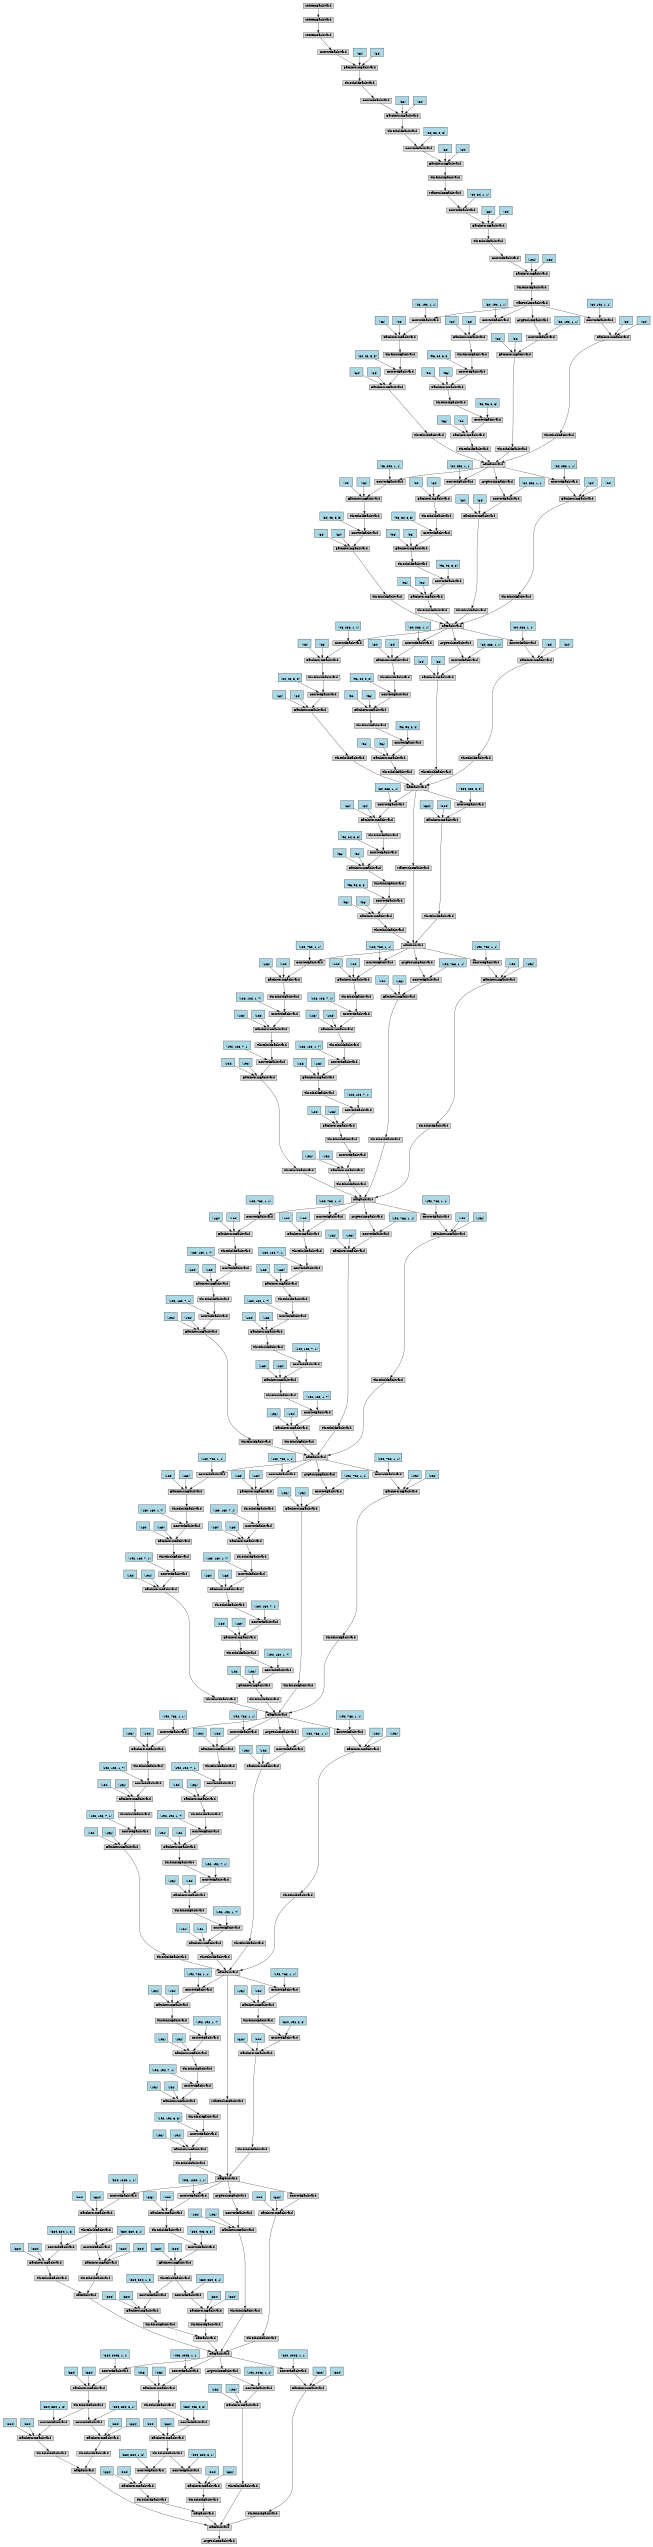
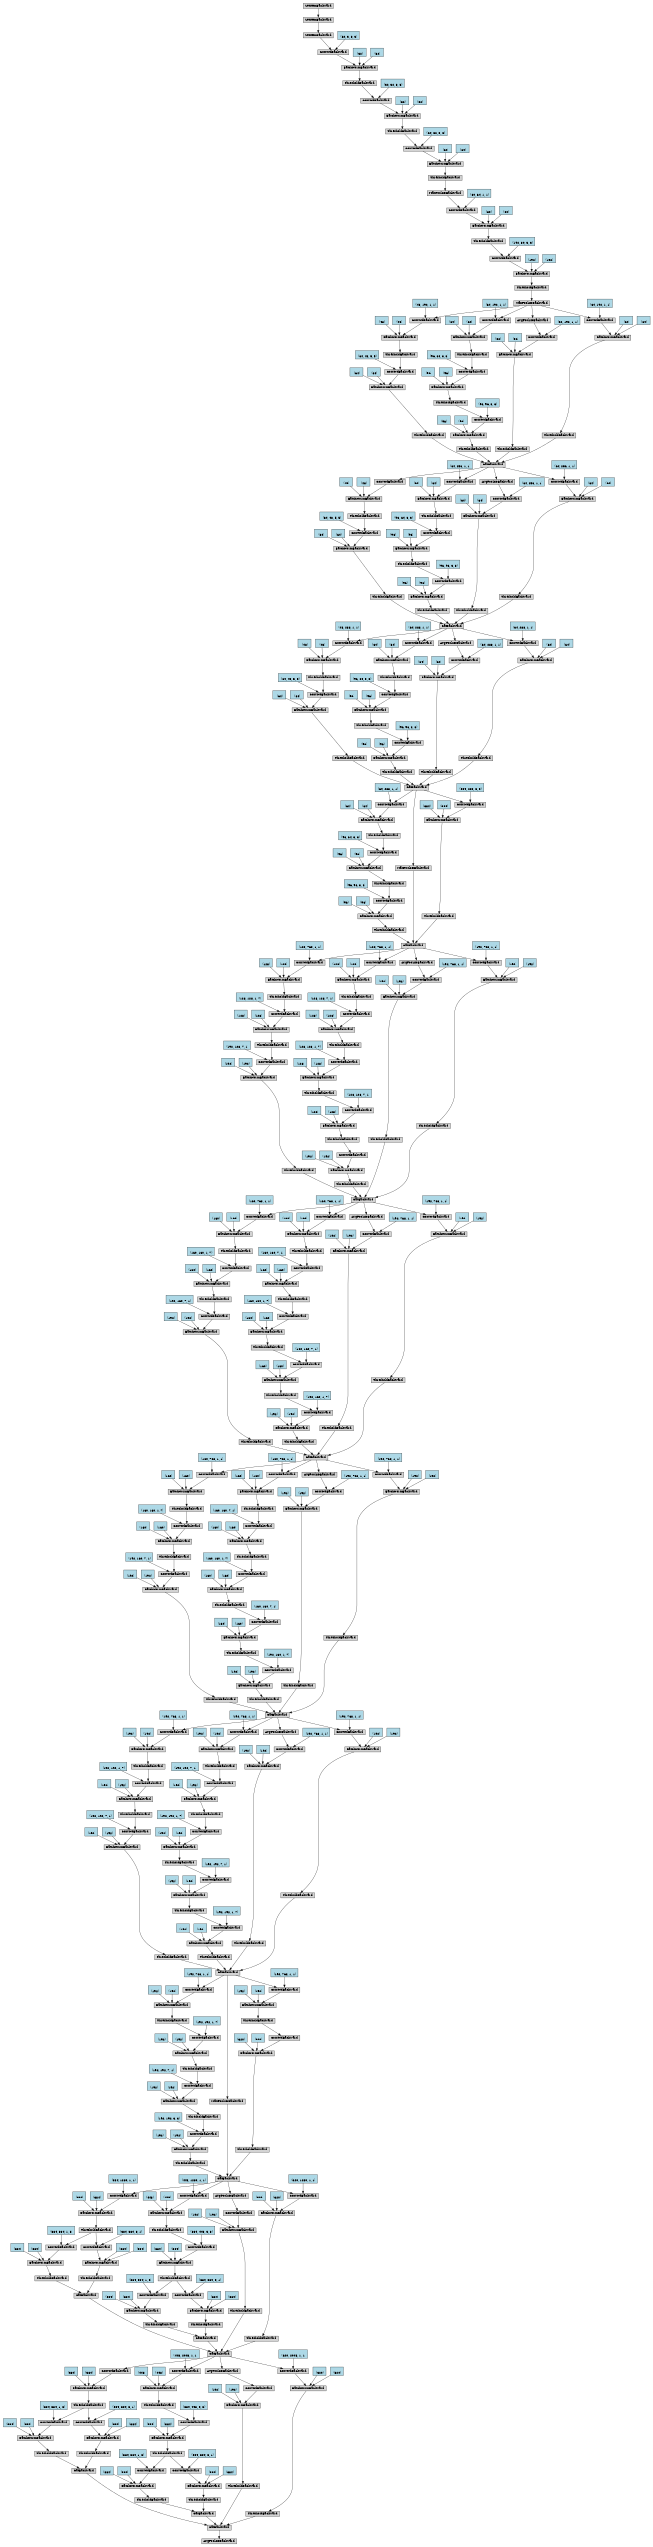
node "(32, 3, 3, 3)": added
node "(32, 32, 3, 3)": added
node "(192, 80, 3, 3)": added
node "(48, 256, 1, 1)": removed
node "(320, 192, 3, 3)": removed
node "(320, 1280, 1, 1)": added
node "(384, 2048, 1, 1)": removed
node "(192, 2048, 1, 1)": removed
